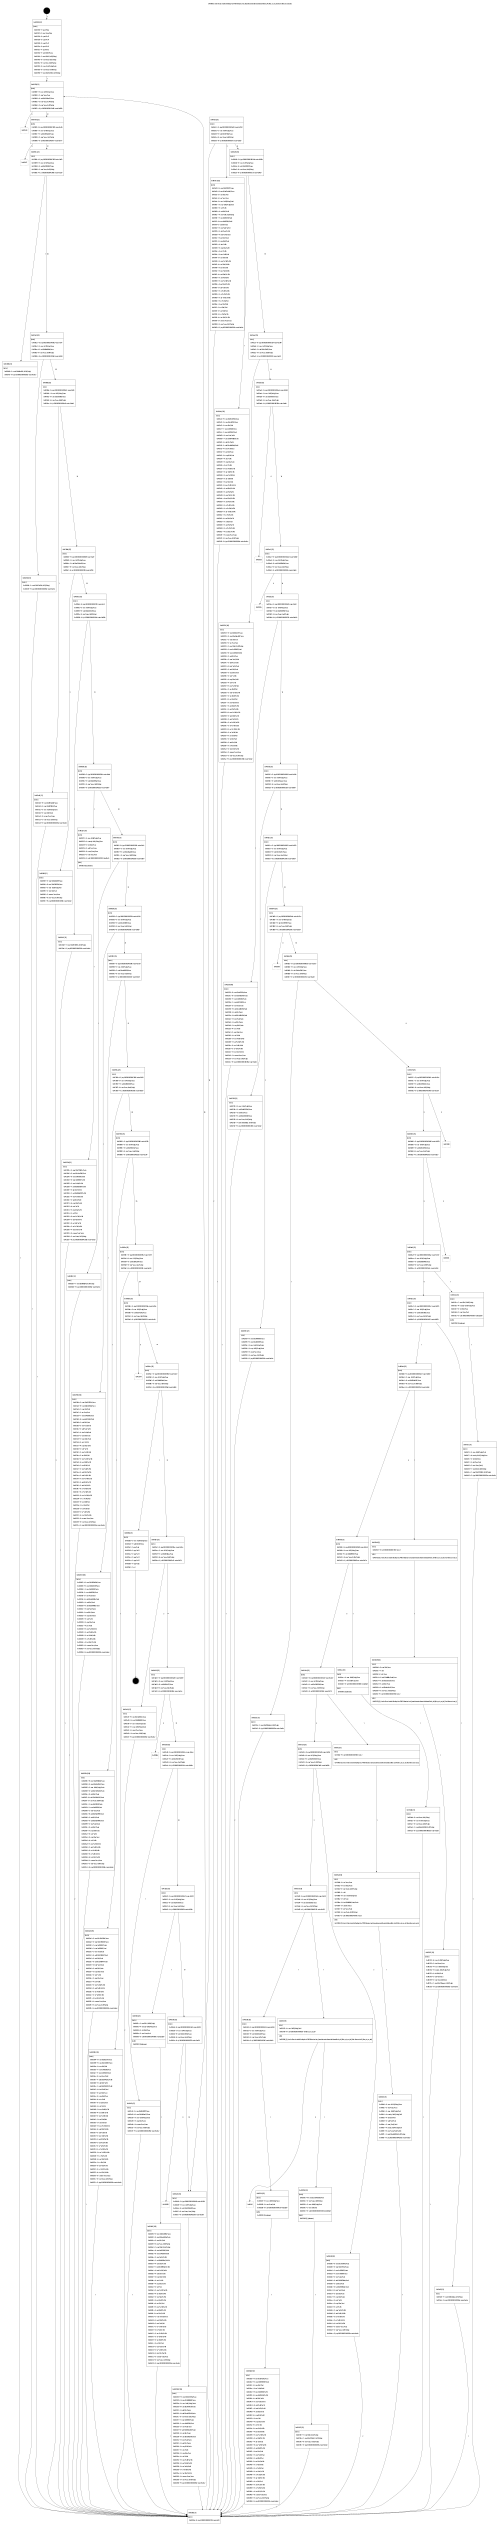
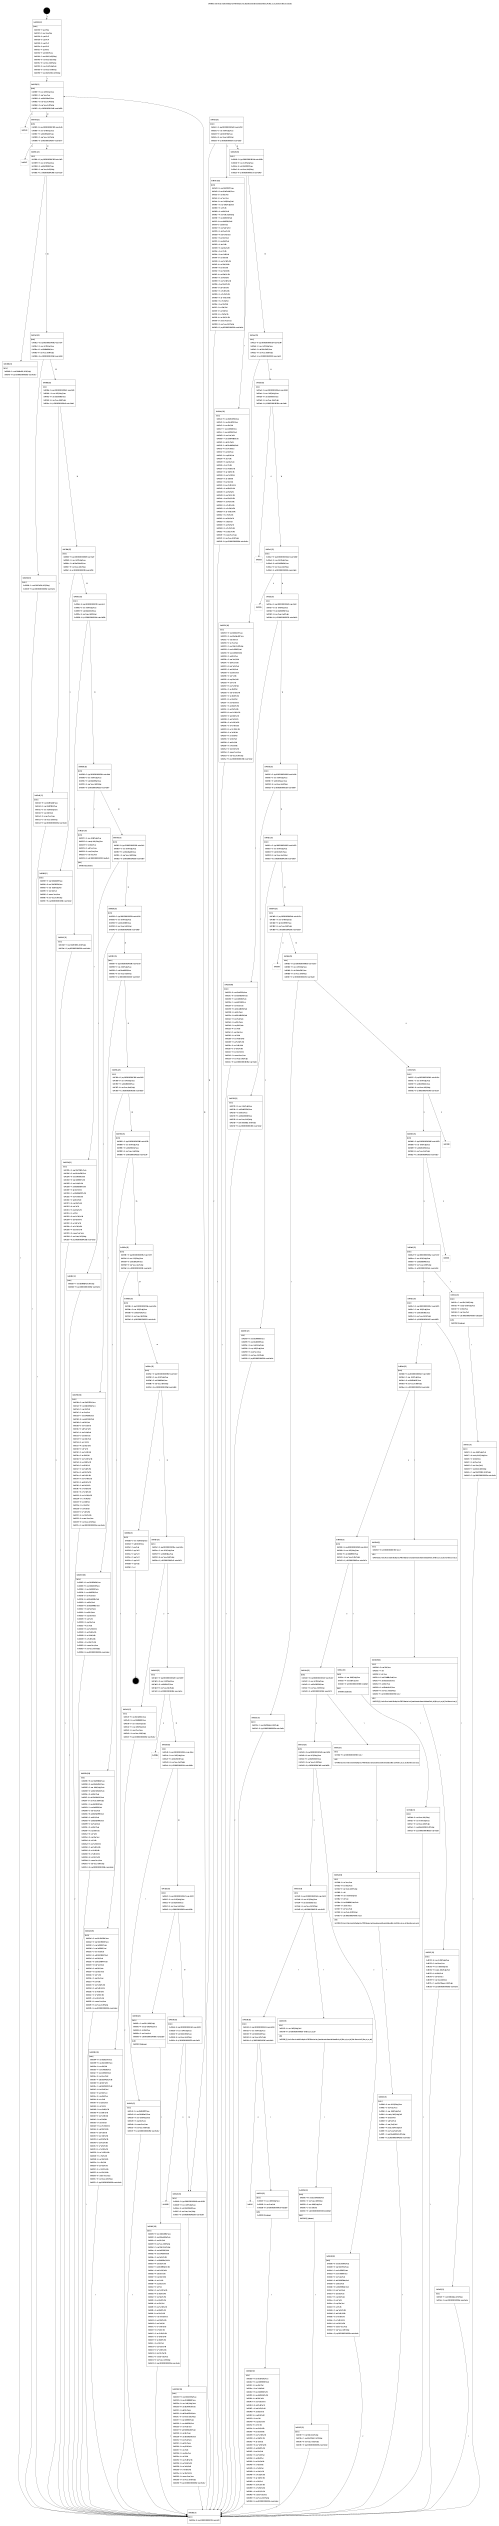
node "0x402674": removed
edge "0x402147 [9]" -> "0x401c71": now "0x401c58 [25]" -> "0x401c71"
